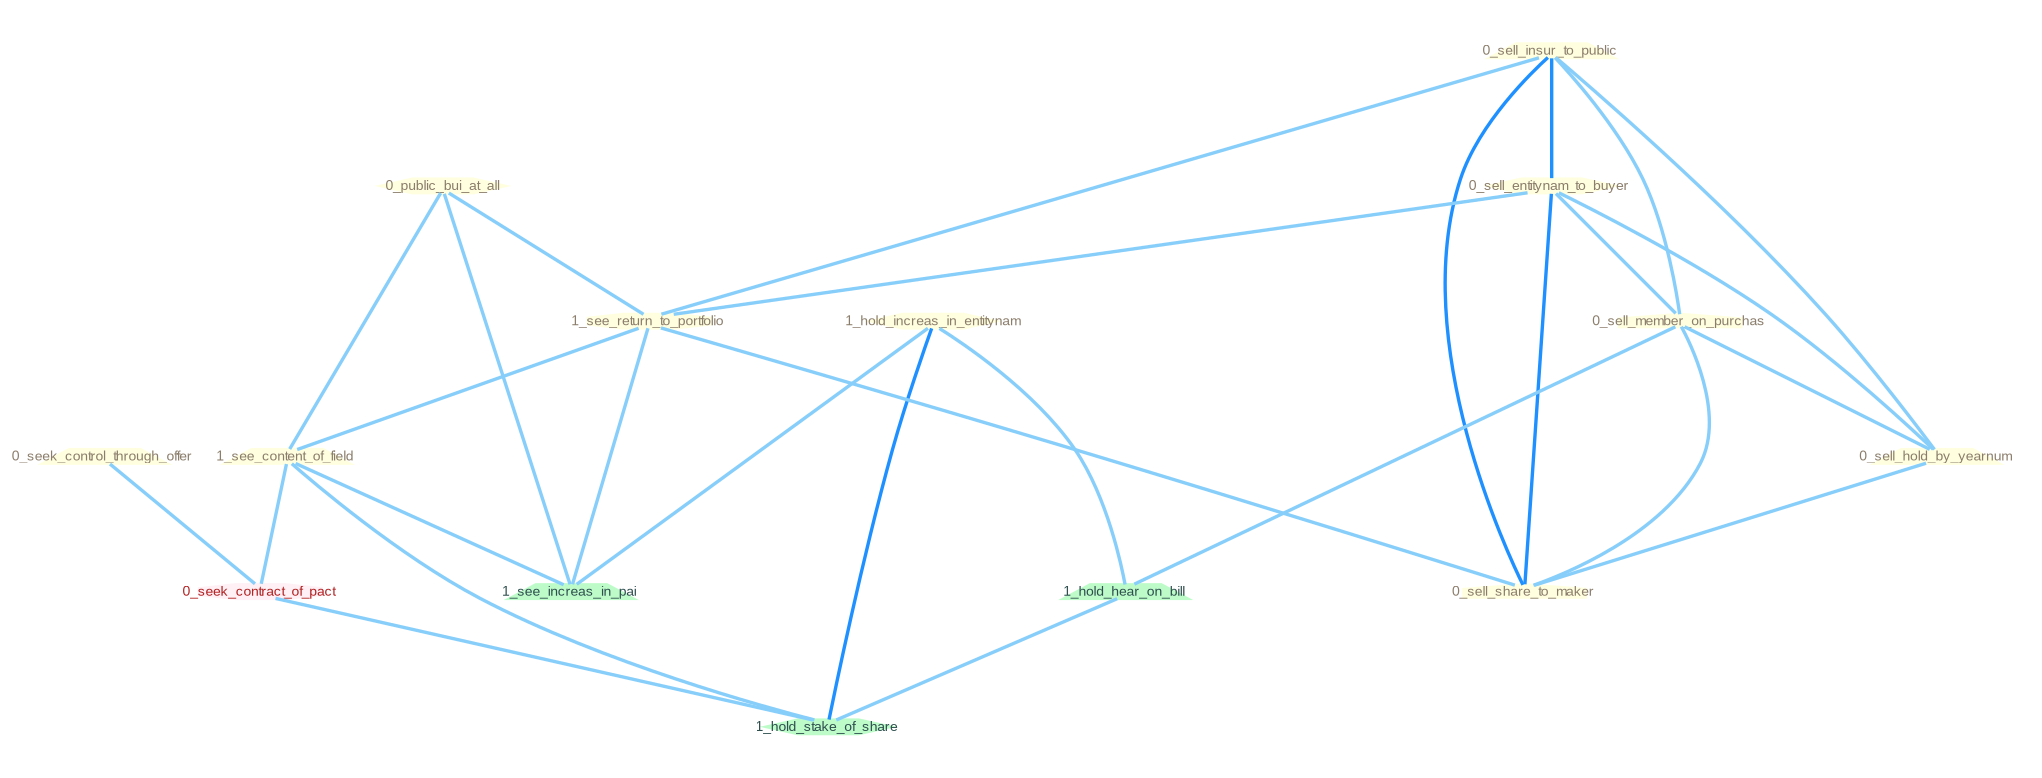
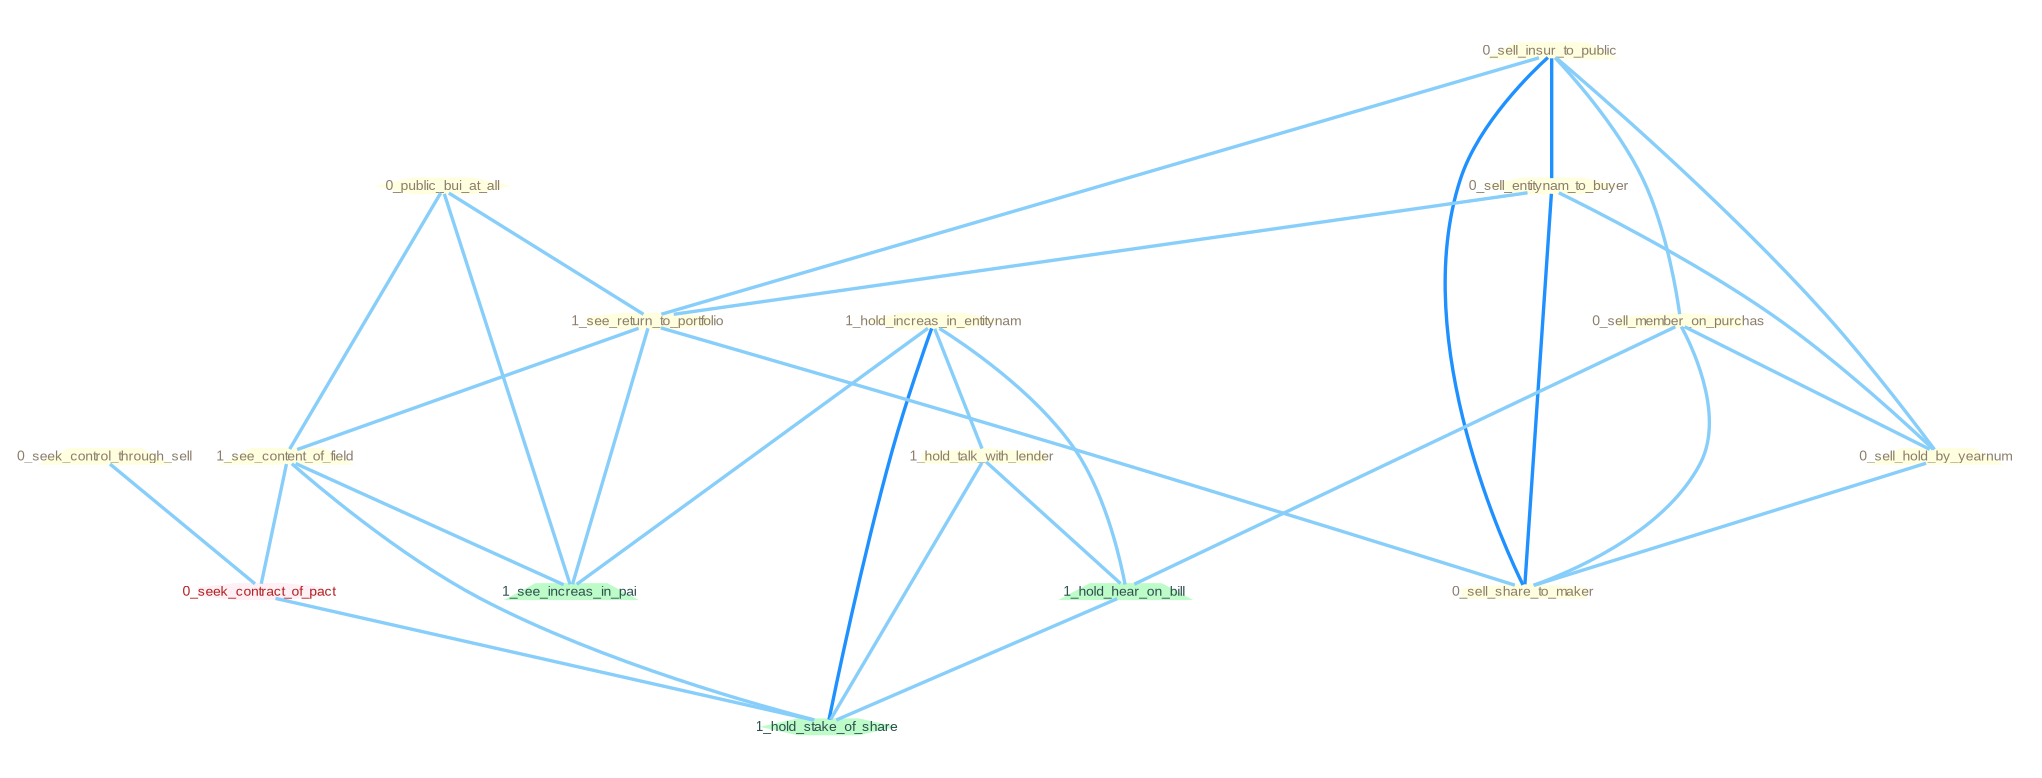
edge "0_sell_entitynam_to_buyer" -- "0_sell_member_on_purchas": removed
node "0_seek_control_through_offer": label "0_seek_control_through_offer" -> "0_seek_control_through_sell"
node "1_hold_talk_with_lender": added
